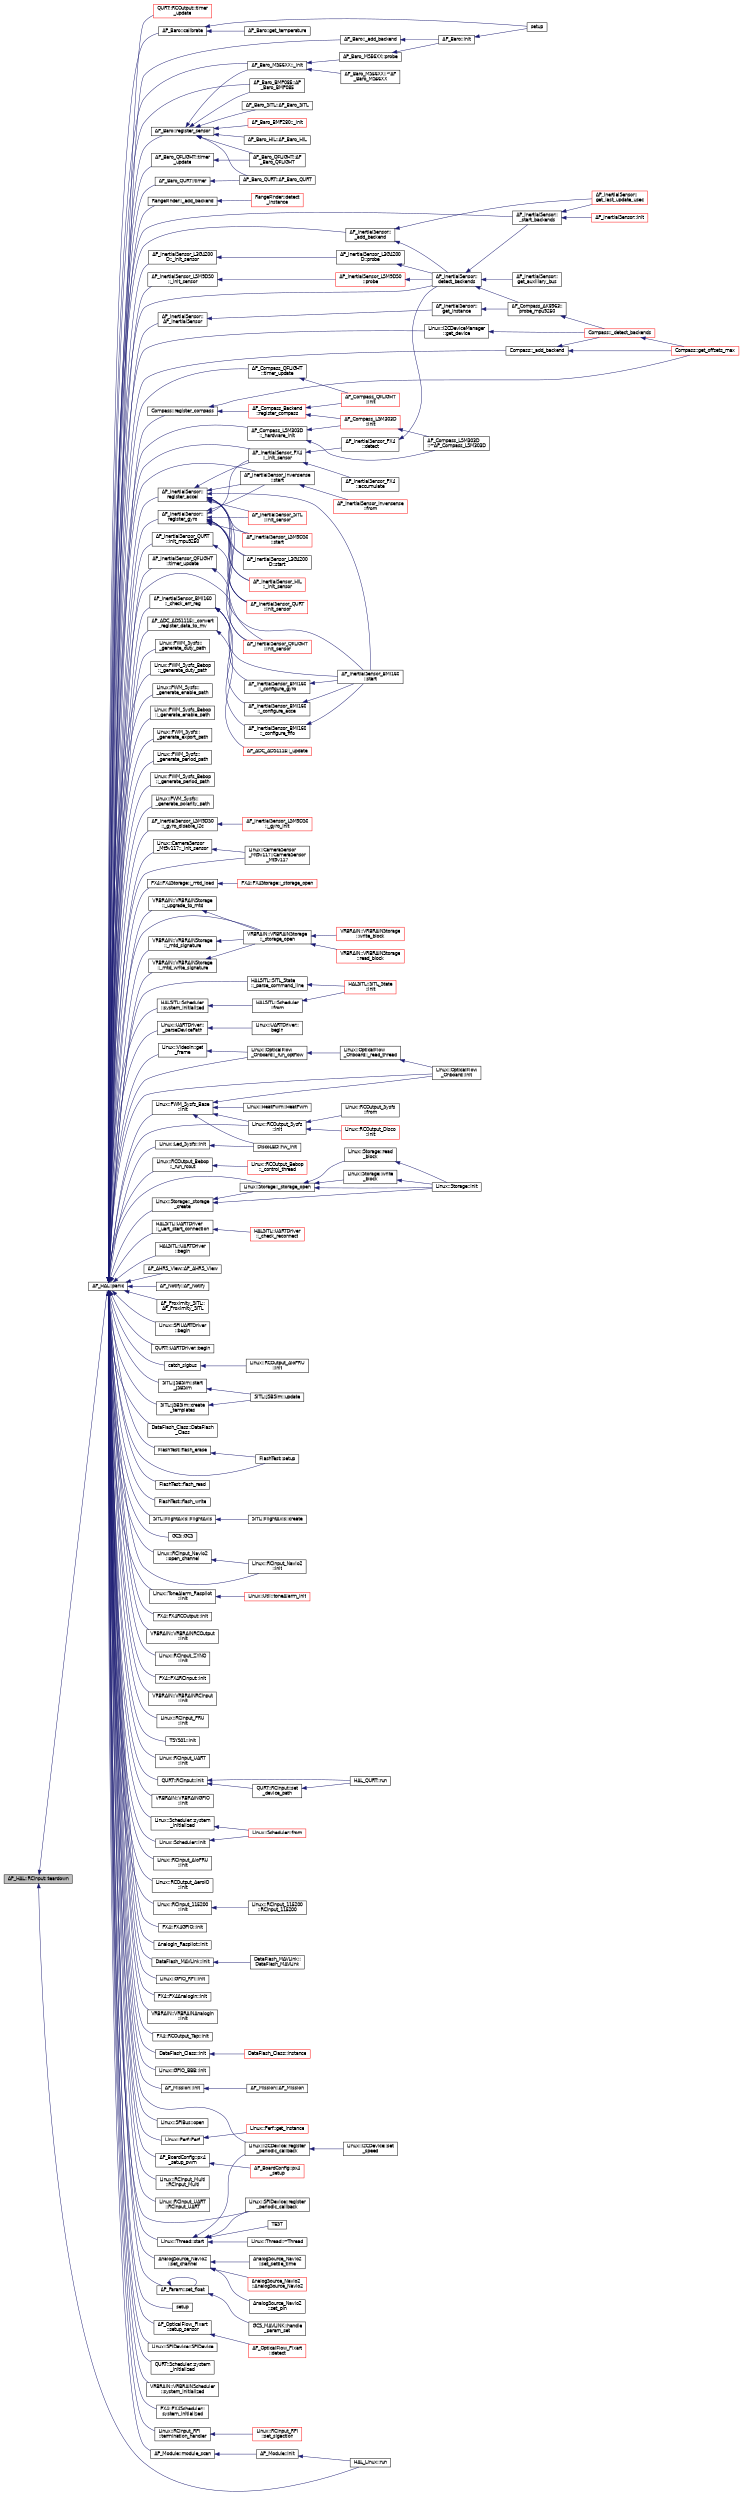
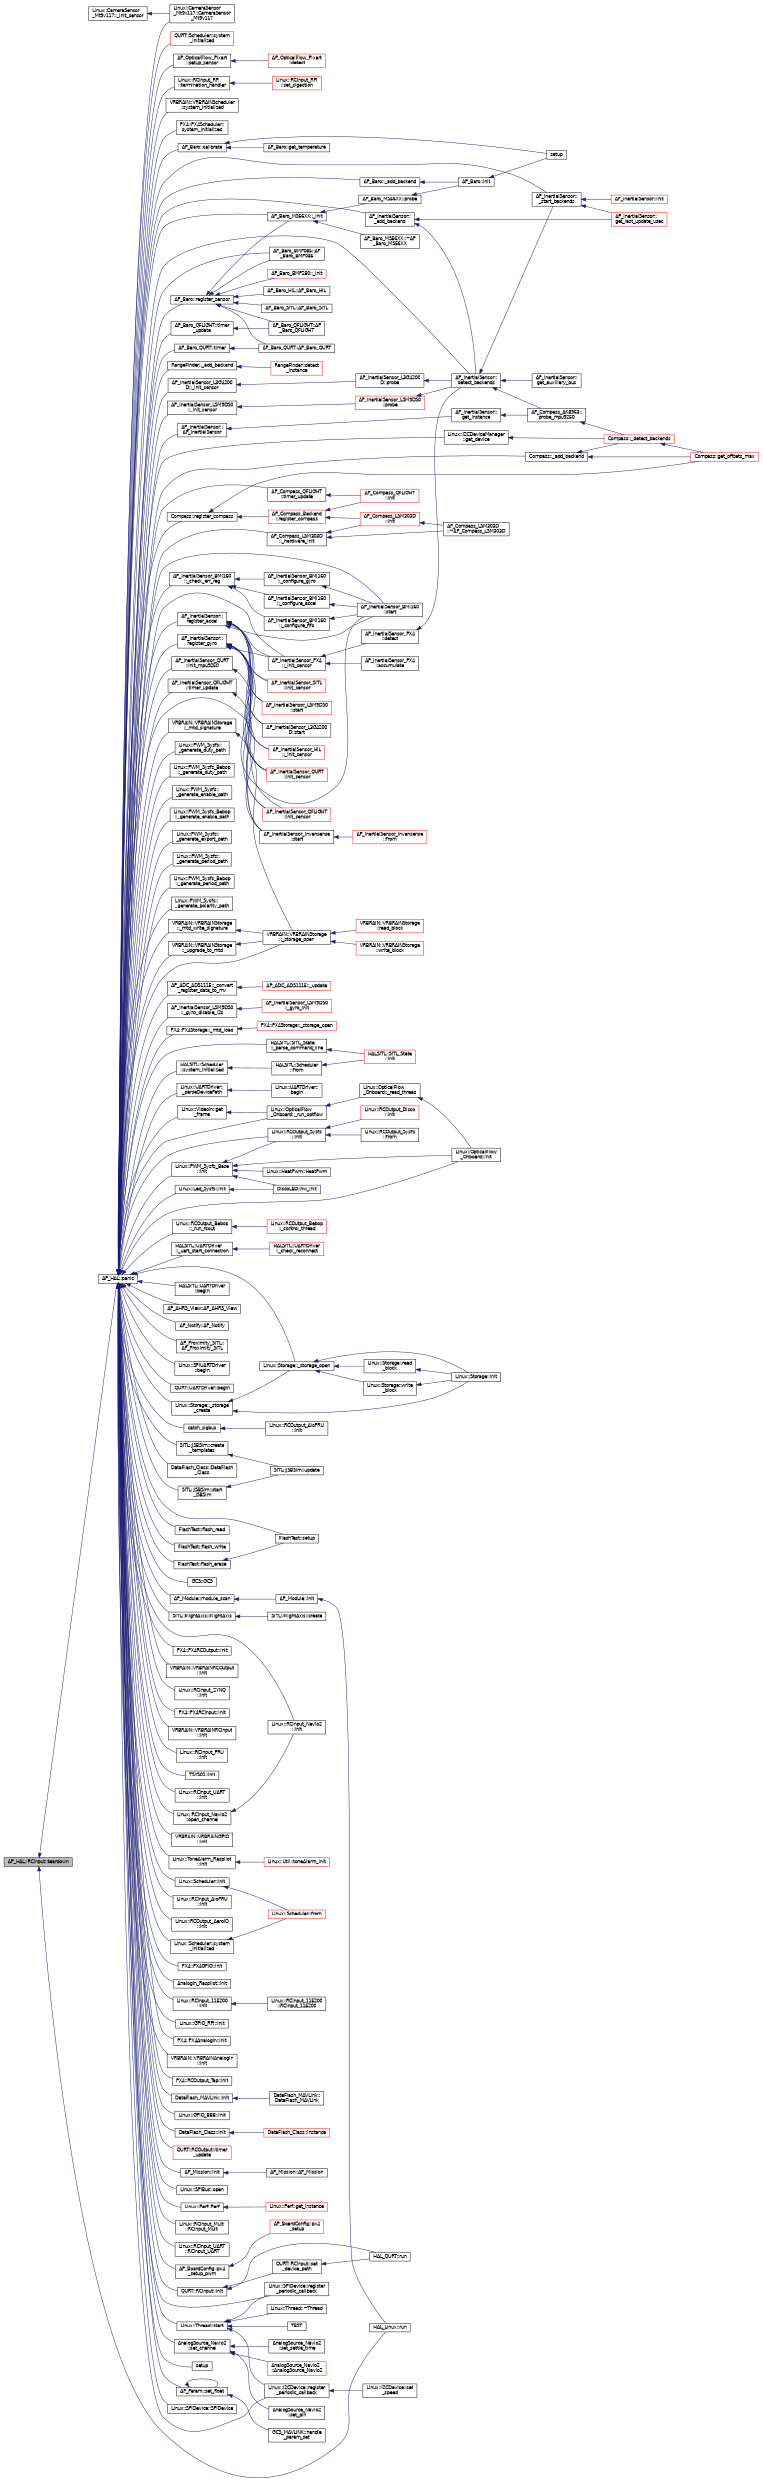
edge "Linux::CameraSensor _Mt9v117::_init_sensor" -> "AP_HAL::panic": removed
node "QURT::Scheduler::system _initialized": color black -> red
